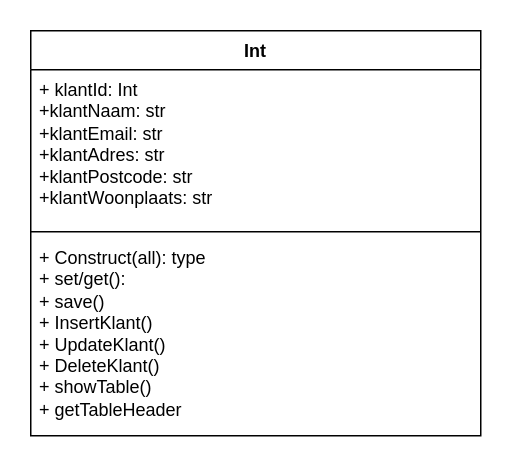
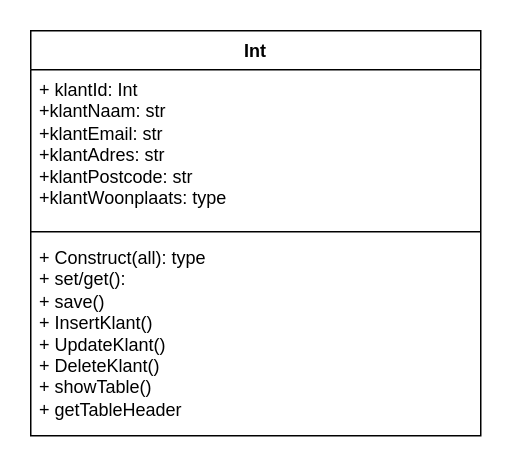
node "+ klantId: Int +klantNaam: str +klantEmail: str +klantAdres: str +klantPostcode: str +klantWoonplaats: str": label "+ klantId: Int +klantNaam: str +klantEmail: str +klantAdres: str +klantPostcode: str +klantWoonplaats: str" -> "+ klantId: Int +klantNaam: str +klantEmail: str +klantAdres: str +klantPostcode: str +klantWoonplaats: type"
